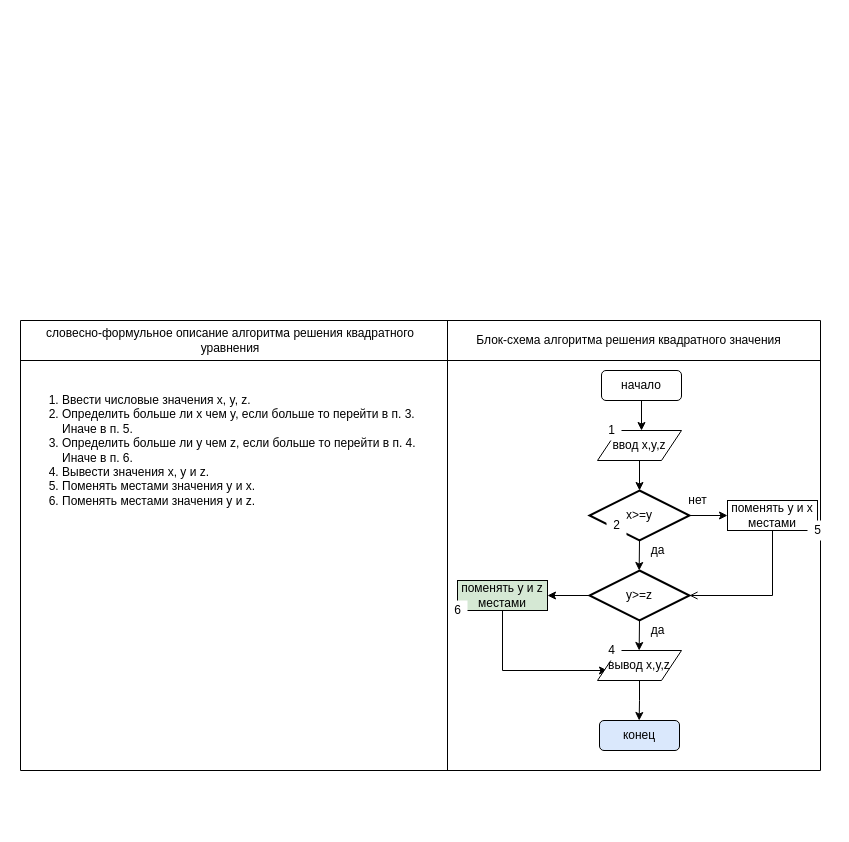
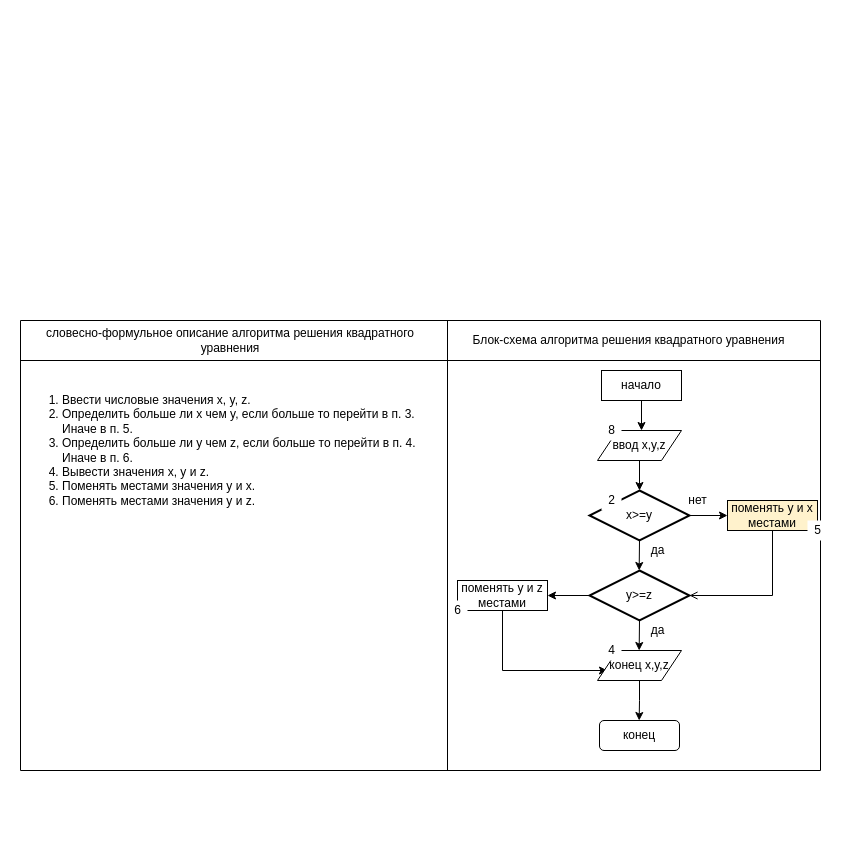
node "Блок-схема алгоритма решения квадратного значения": label "Блок-схема алгоритма решения квадратного значения" -> "Блок-схема алгоритма решения квадратного уравнения"
node "начало": shape rounded rectangle -> rectangle
node "1": label "1" -> "8"
node "поменять y и x местами": fillcolor #ffffff -> #fff2cc
node "2": moved (617, 526) -> (612, 501)
node "поменять y и z местами": fillcolor #d5e8d4 -> #ffffff
node "вывод x,y,z": label "вывод x,y,z" -> "конец x,y,z"
node "конец": fillcolor #dae8fc -> #ffffff
